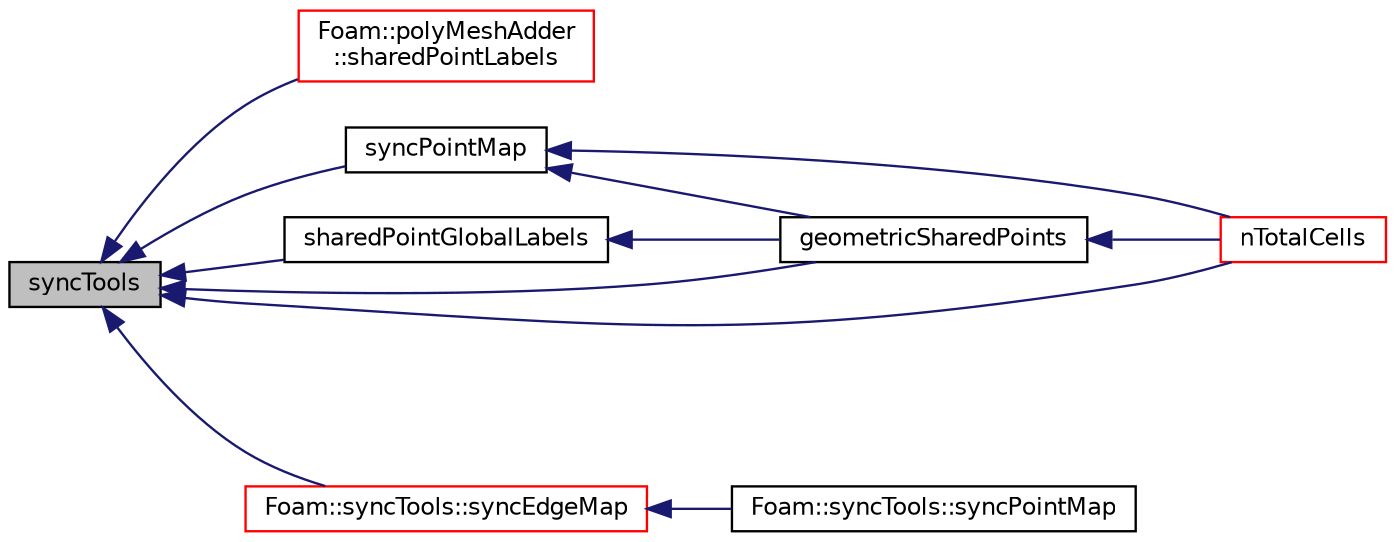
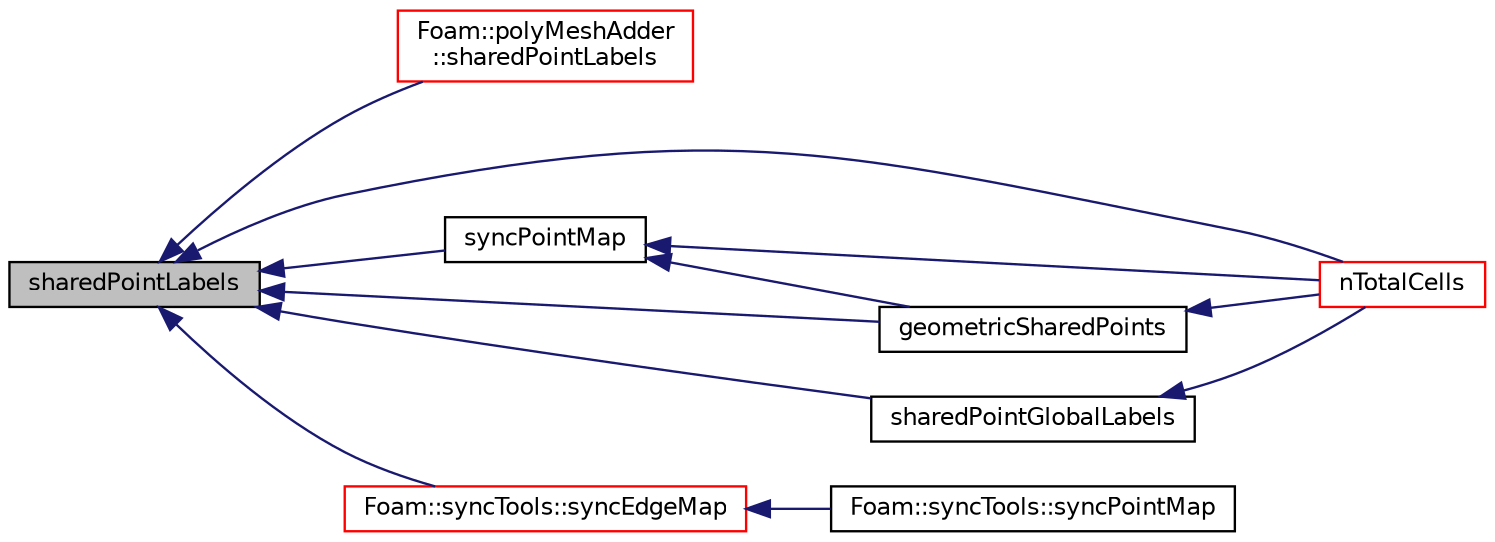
edge "geometricSharedPoints" -> "sharedPointGlobalLabels": now "nTotalCells" -> "sharedPointGlobalLabels"
node "syncTools": label "syncTools" -> "sharedPointLabels"
